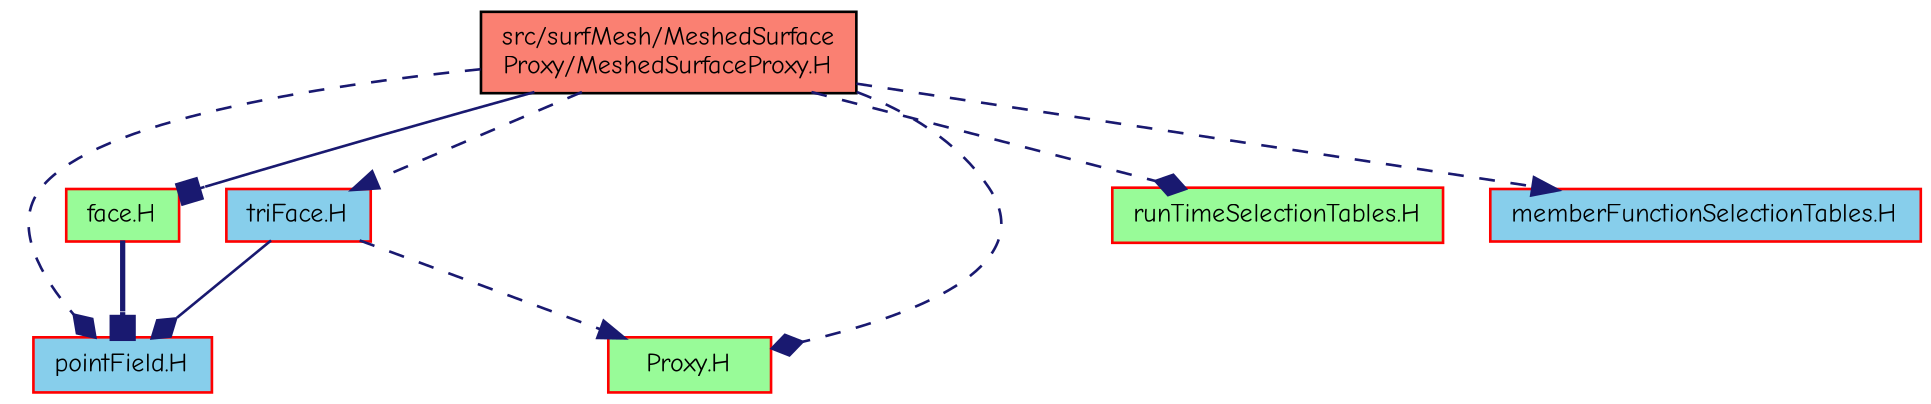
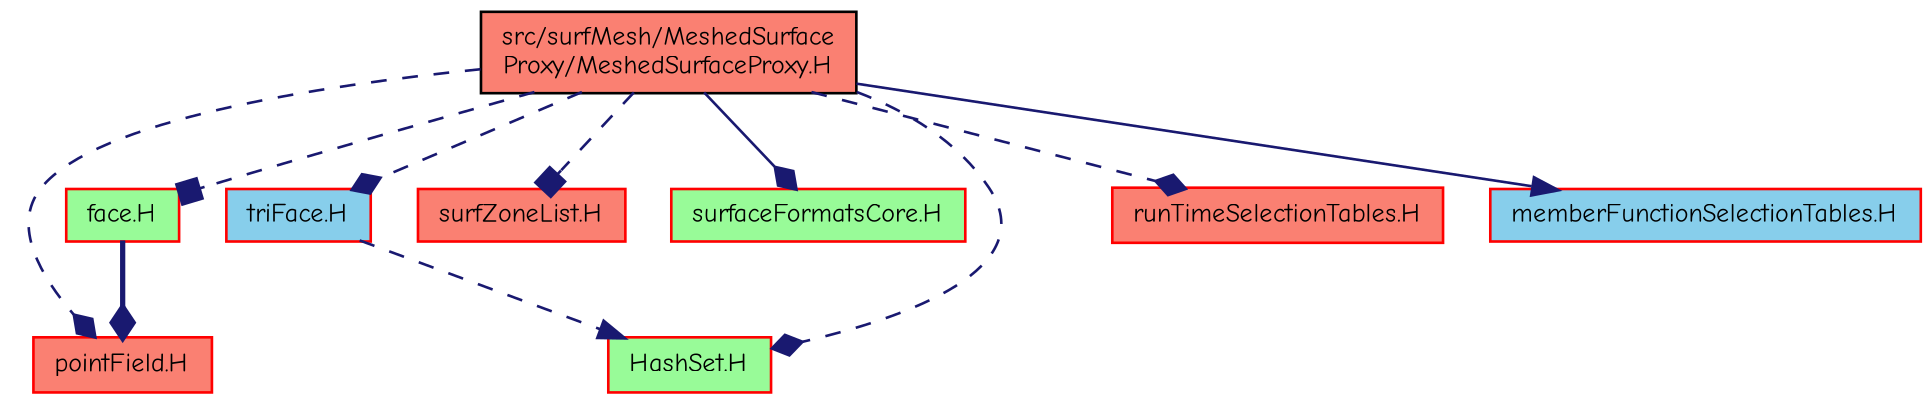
edge "src/surfMesh/MeshedSurface Proxy/MeshedSurfaceProxy.H" -> "triFace.H": arrowhead normal -> diamond
edge "src/surfMesh/MeshedSurface Proxy/MeshedSurfaceProxy.H" -> "memberFunctionSelectionTables.H": style dashed -> solid
edge "src/surfMesh/MeshedSurface Proxy/MeshedSurfaceProxy.H" -> "face.H": style solid -> dashed
node "surfZoneList.H": added
node "surfaceFormatsCore.H": added
node "runTimeSelectionTables.H": fillcolor palegreen -> salmon
edge "face.H" -> "pointField.H": arrowhead box -> diamond
edge "triFace.H" -> "pointField.H": removed
node "pointField.H": fillcolor skyblue -> salmon
node "Proxy.H": label "Proxy.H" -> "HashSet.H"
